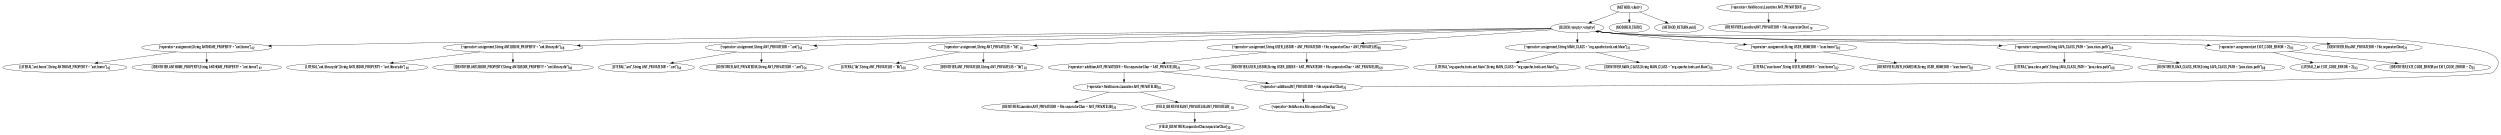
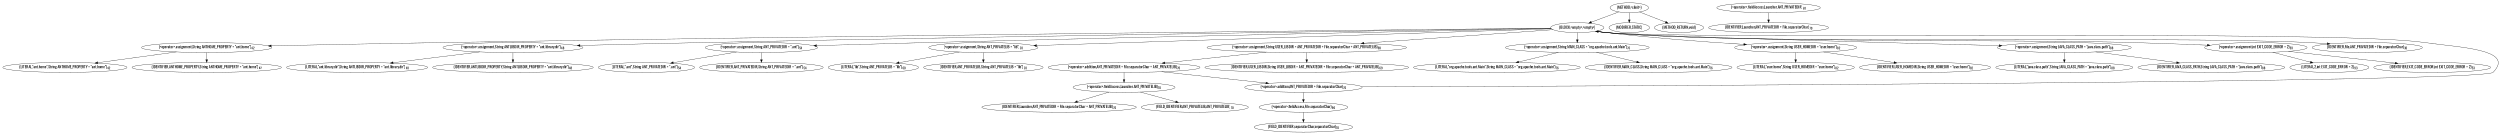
node "(IDENTIFIER,File,ANT_PRIVATEDIR + File.separatorChar)": text "70" -> "30"
edge "(FIELD_IDENTIFIER,ANT_PRIVATELIB,ANT_PRIVATELIB)" -> "(FIELD_IDENTIFIER,separatorChar,separatorChar)": now "(<operator>.fieldAccess,File.separatorChar)" -> "(FIELD_IDENTIFIER,separatorChar,separatorChar)"
node "(FIELD_IDENTIFIER,separatorChar,separatorChar)": text "30" -> "70"
